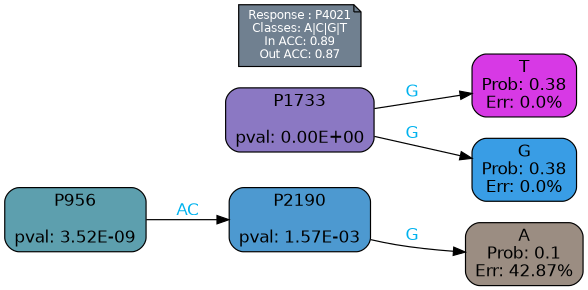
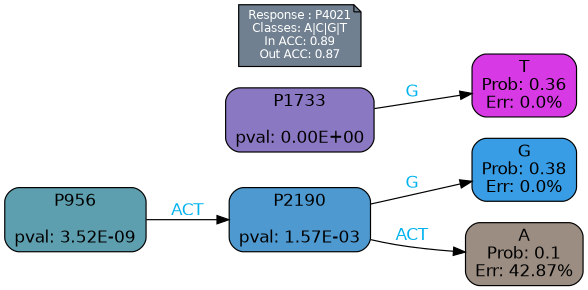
node "T Prob: 0.38 Err: 0.0%": label "T Prob: 0.38 Err: 0.0%" -> "T Prob: 0.36 Err: 0.0%"
edge "P1733 pval: 0.00E+00" -> "G Prob: 0.38 Err: 0.0%": now "P2190 pval: 1.57E-03" -> "G Prob: 0.38 Err: 0.0%"
edge "P956 pval: 3.52E-09" -> "P2190 pval: 1.57E-03": label "AC" -> "ACT"
edge "P2190 pval: 1.57E-03" -> "A Prob: 0.1 Err: 42.87%": label "G" -> "ACT"
